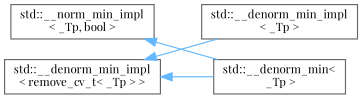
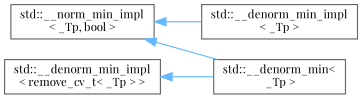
edge "std::__denorm_min_impl < _Tp >" -> "std::__denorm_min_impl < remove_cv_t< _Tp > >": now "std::__denorm_min_impl < _Tp >" -> "std::__norm_min_impl < _Tp, bool >"
